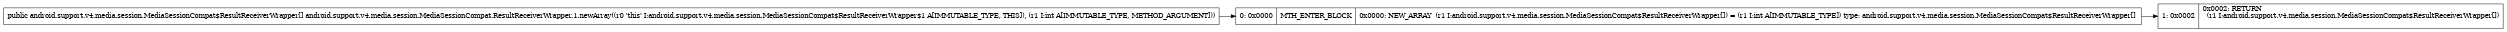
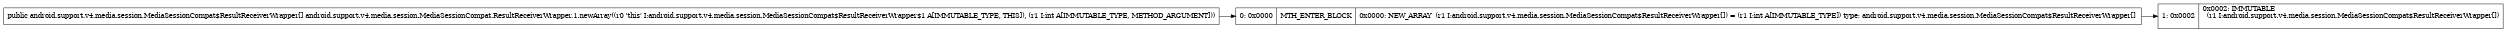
node "1: 0x0002": text "0x0002: RETURN" -> "0x0002: IMMUTABLE"
